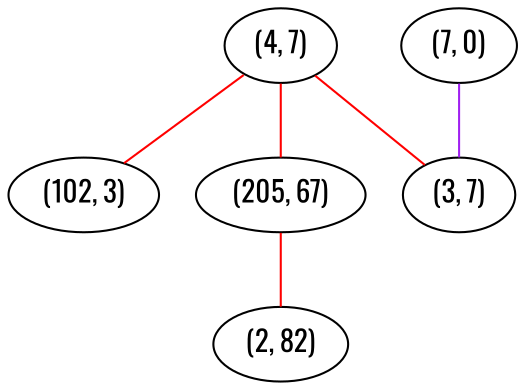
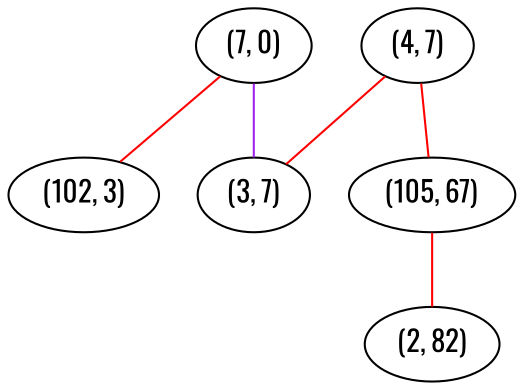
edge "(4, 7)" -- "(102, 3)": now "(7, 0)" -- "(102, 3)"
node "(205, 67)": label "(205, 67)" -> "(105, 67)"
